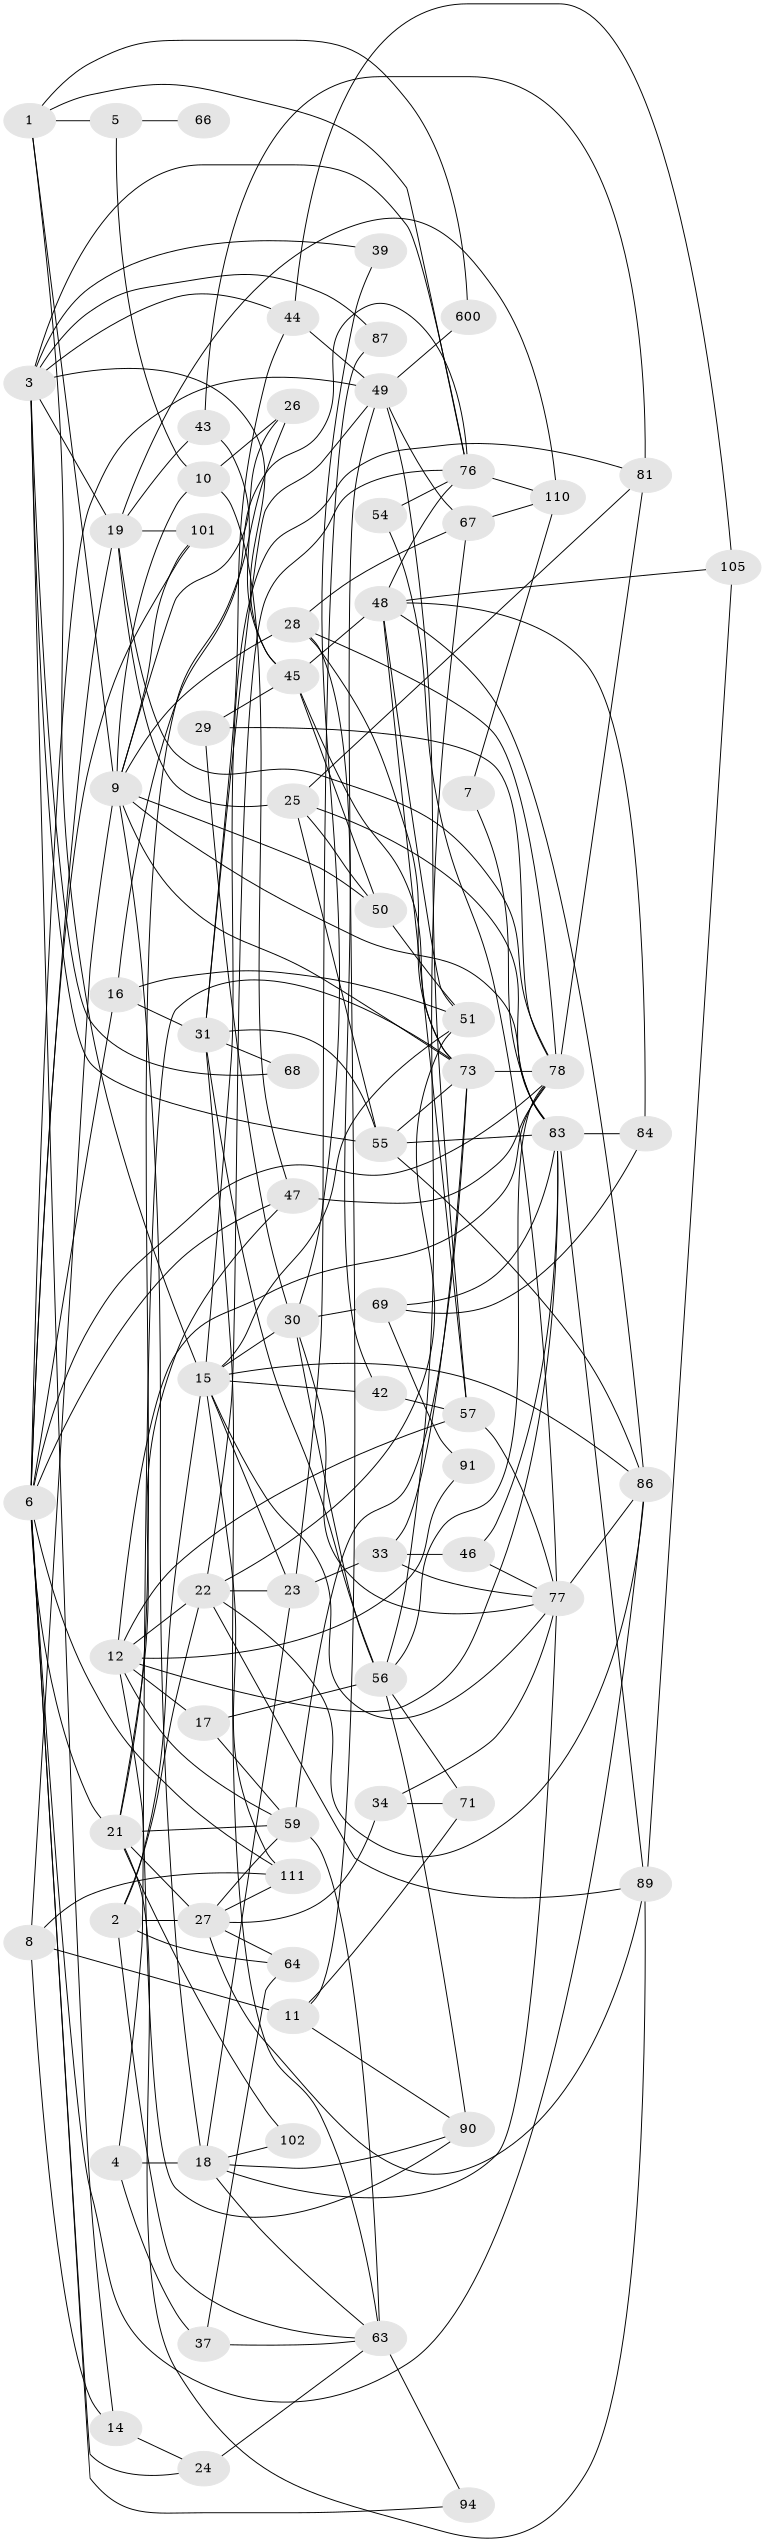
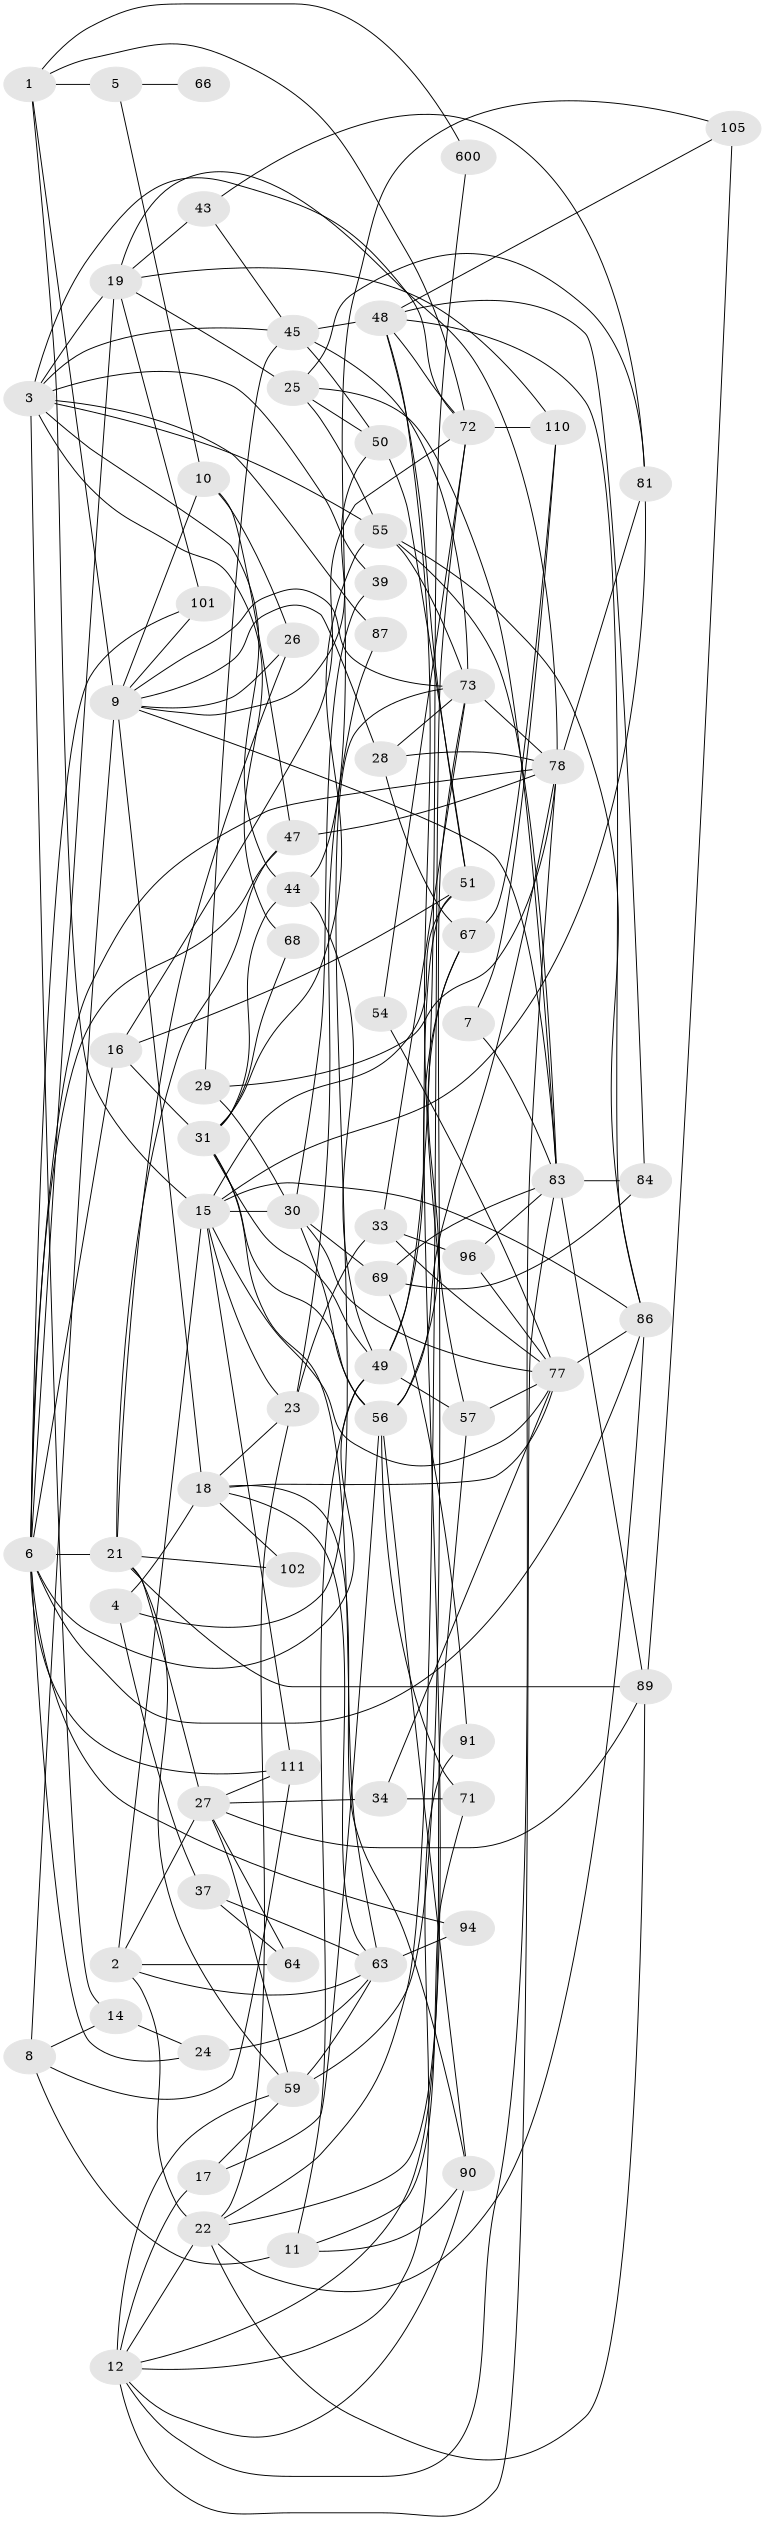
node "76": label "76" -> "72"
node "42": removed
node "46": label "46" -> "96"
